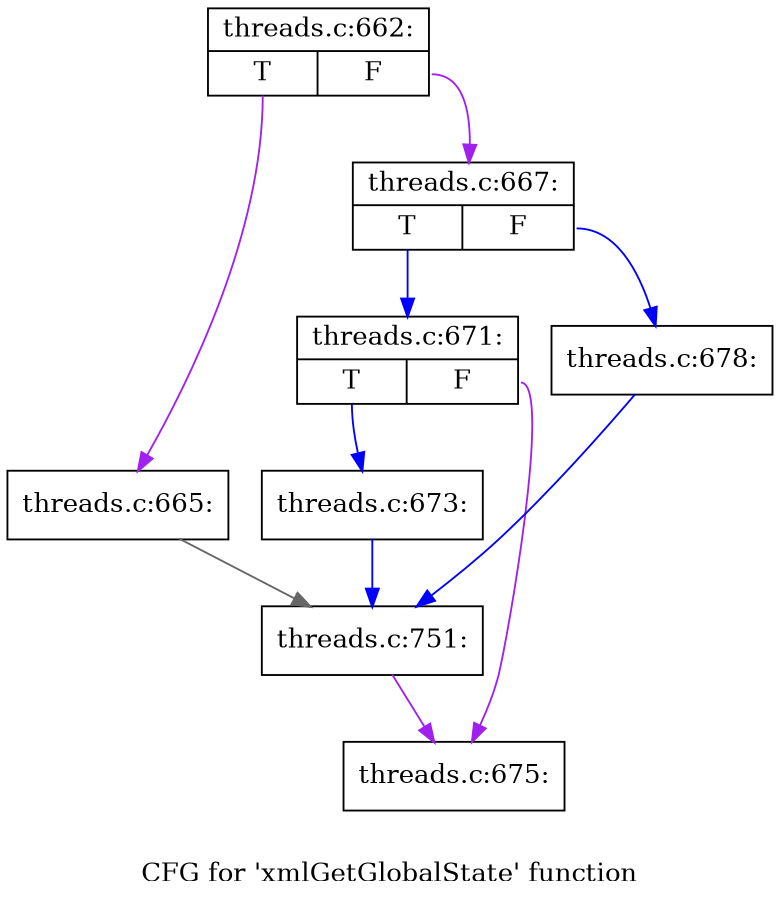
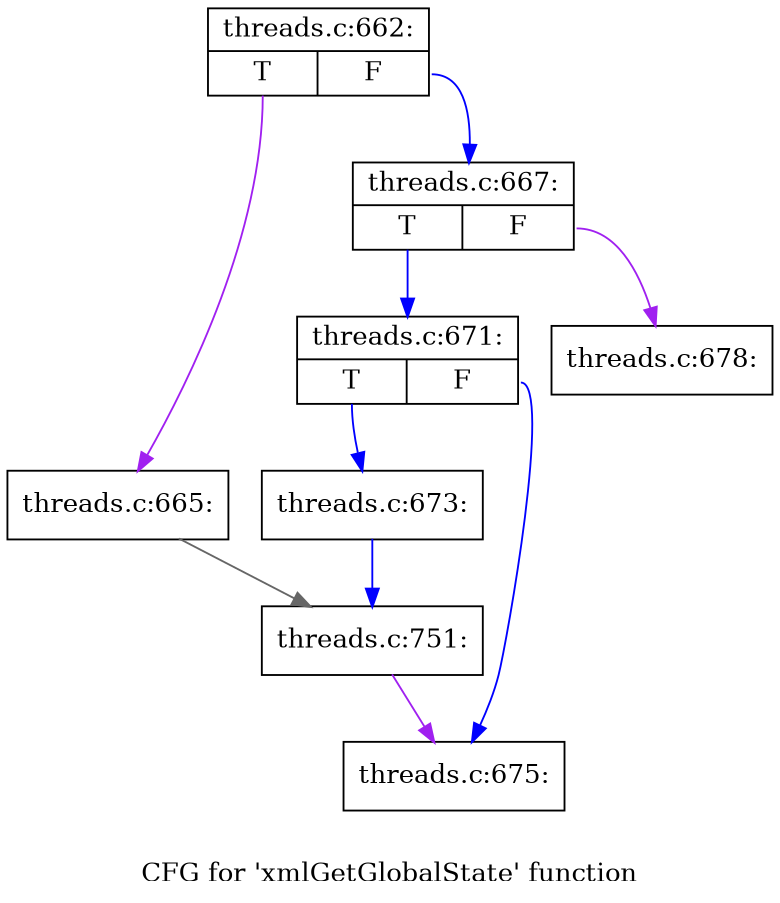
edge "threads.c:662:" -> "threads.c:667:": color purple -> blue
edge "threads.c:667:" -> "threads.c:678:": color blue -> purple
edge "threads.c:678:" -> "threads.c:751:": removed
edge "threads.c:671:" -> "threads.c:675:": color purple -> blue
